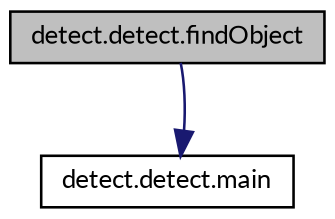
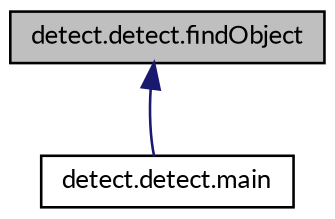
edge "detect.detect.findObject" -> "detect.detect.main": reversed
